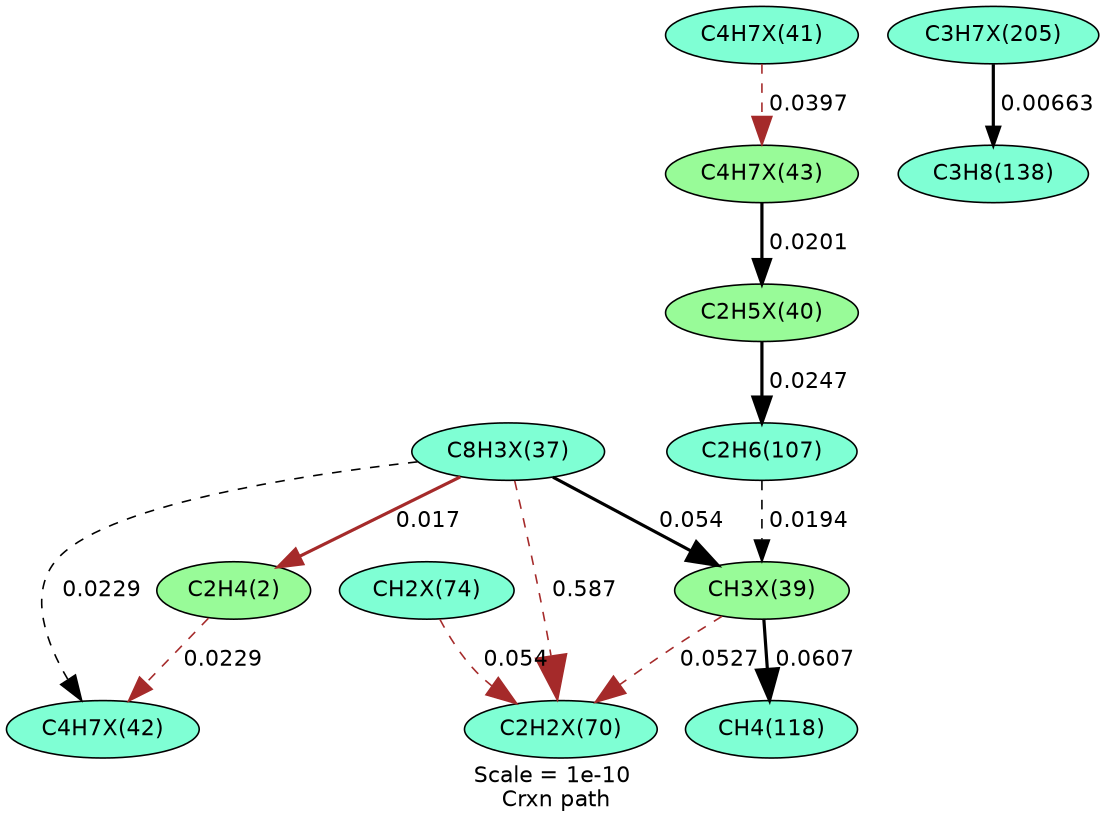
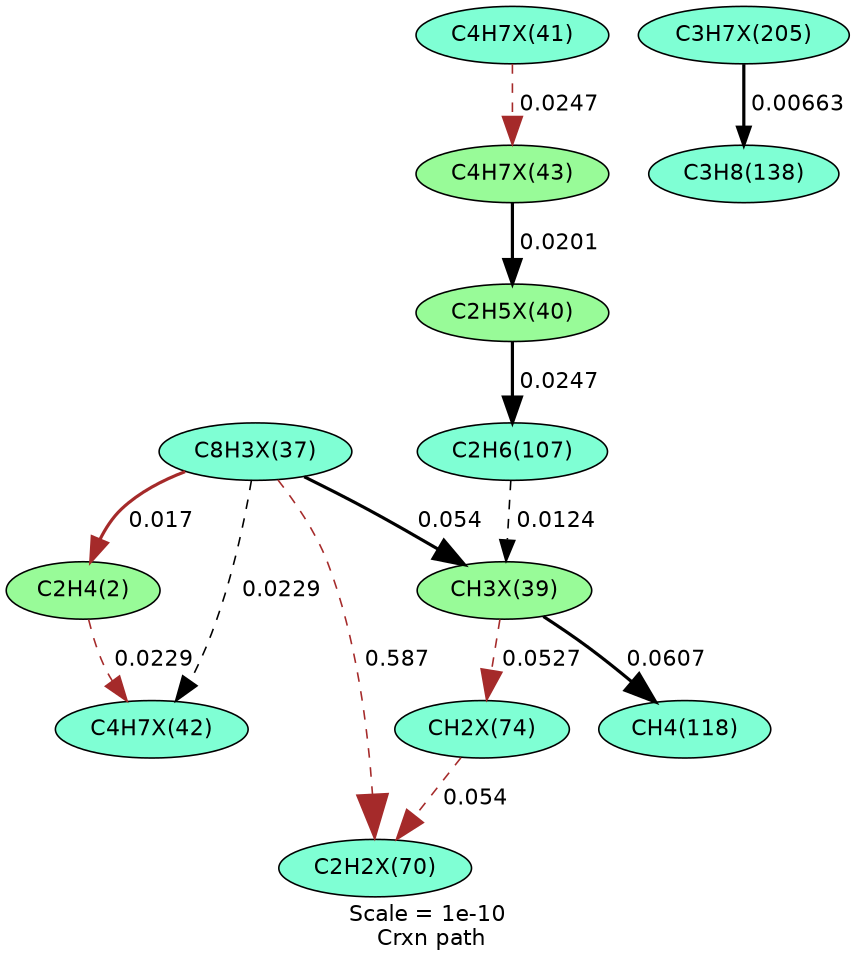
edge "C4H7X(41)" -> "C4H7X(43)": label " 0.0397" -> " 0.0247"
edge "C2H6(107)" -> "CH3X(39)": label " 0.0194" -> " 0.0124"
edge "CH3X(39)" -> "C2H2X(70)": now "CH3X(39)" -> "CH2X(74)"
